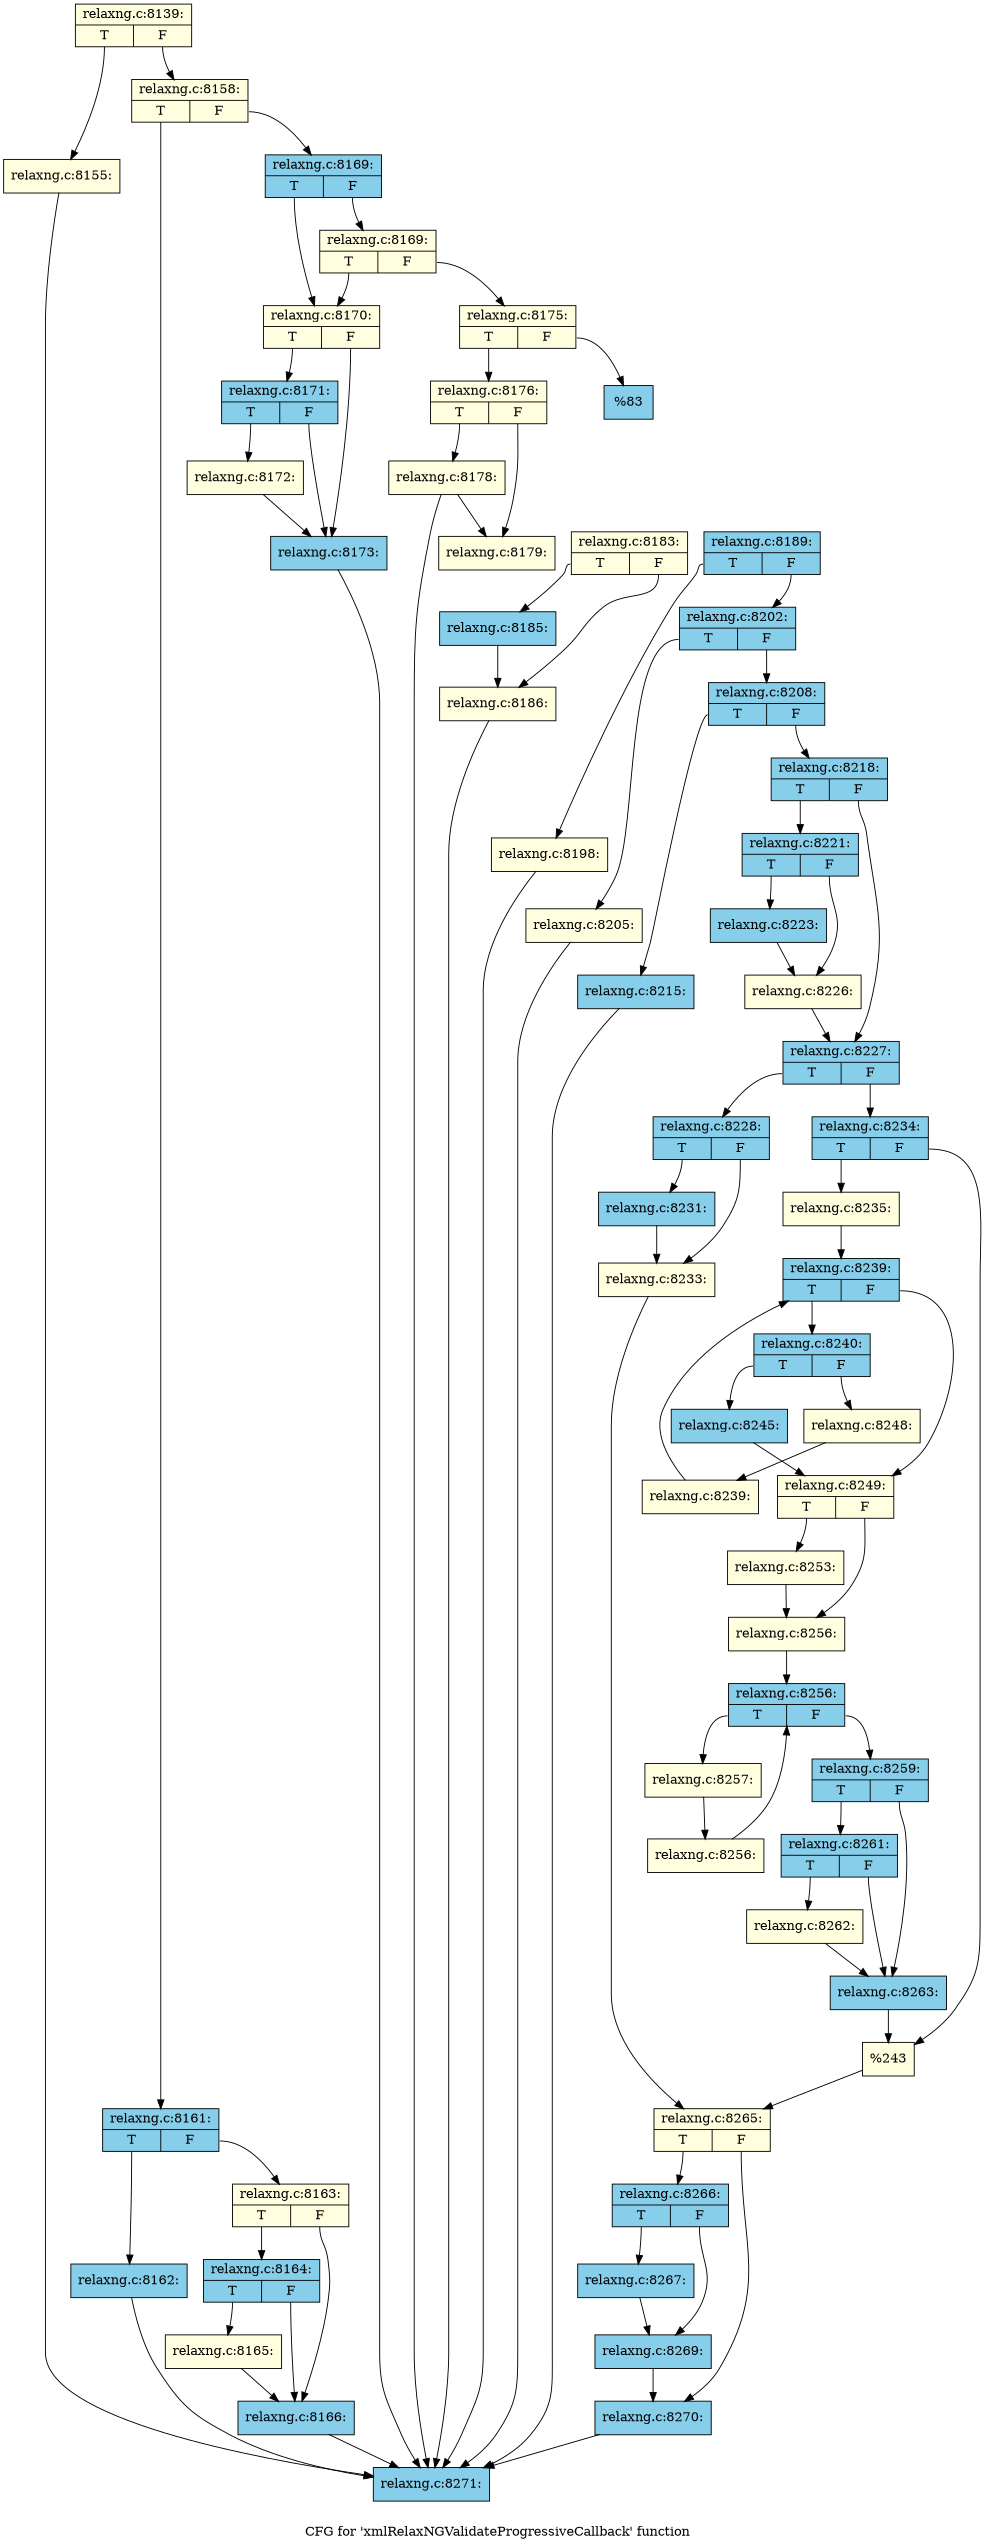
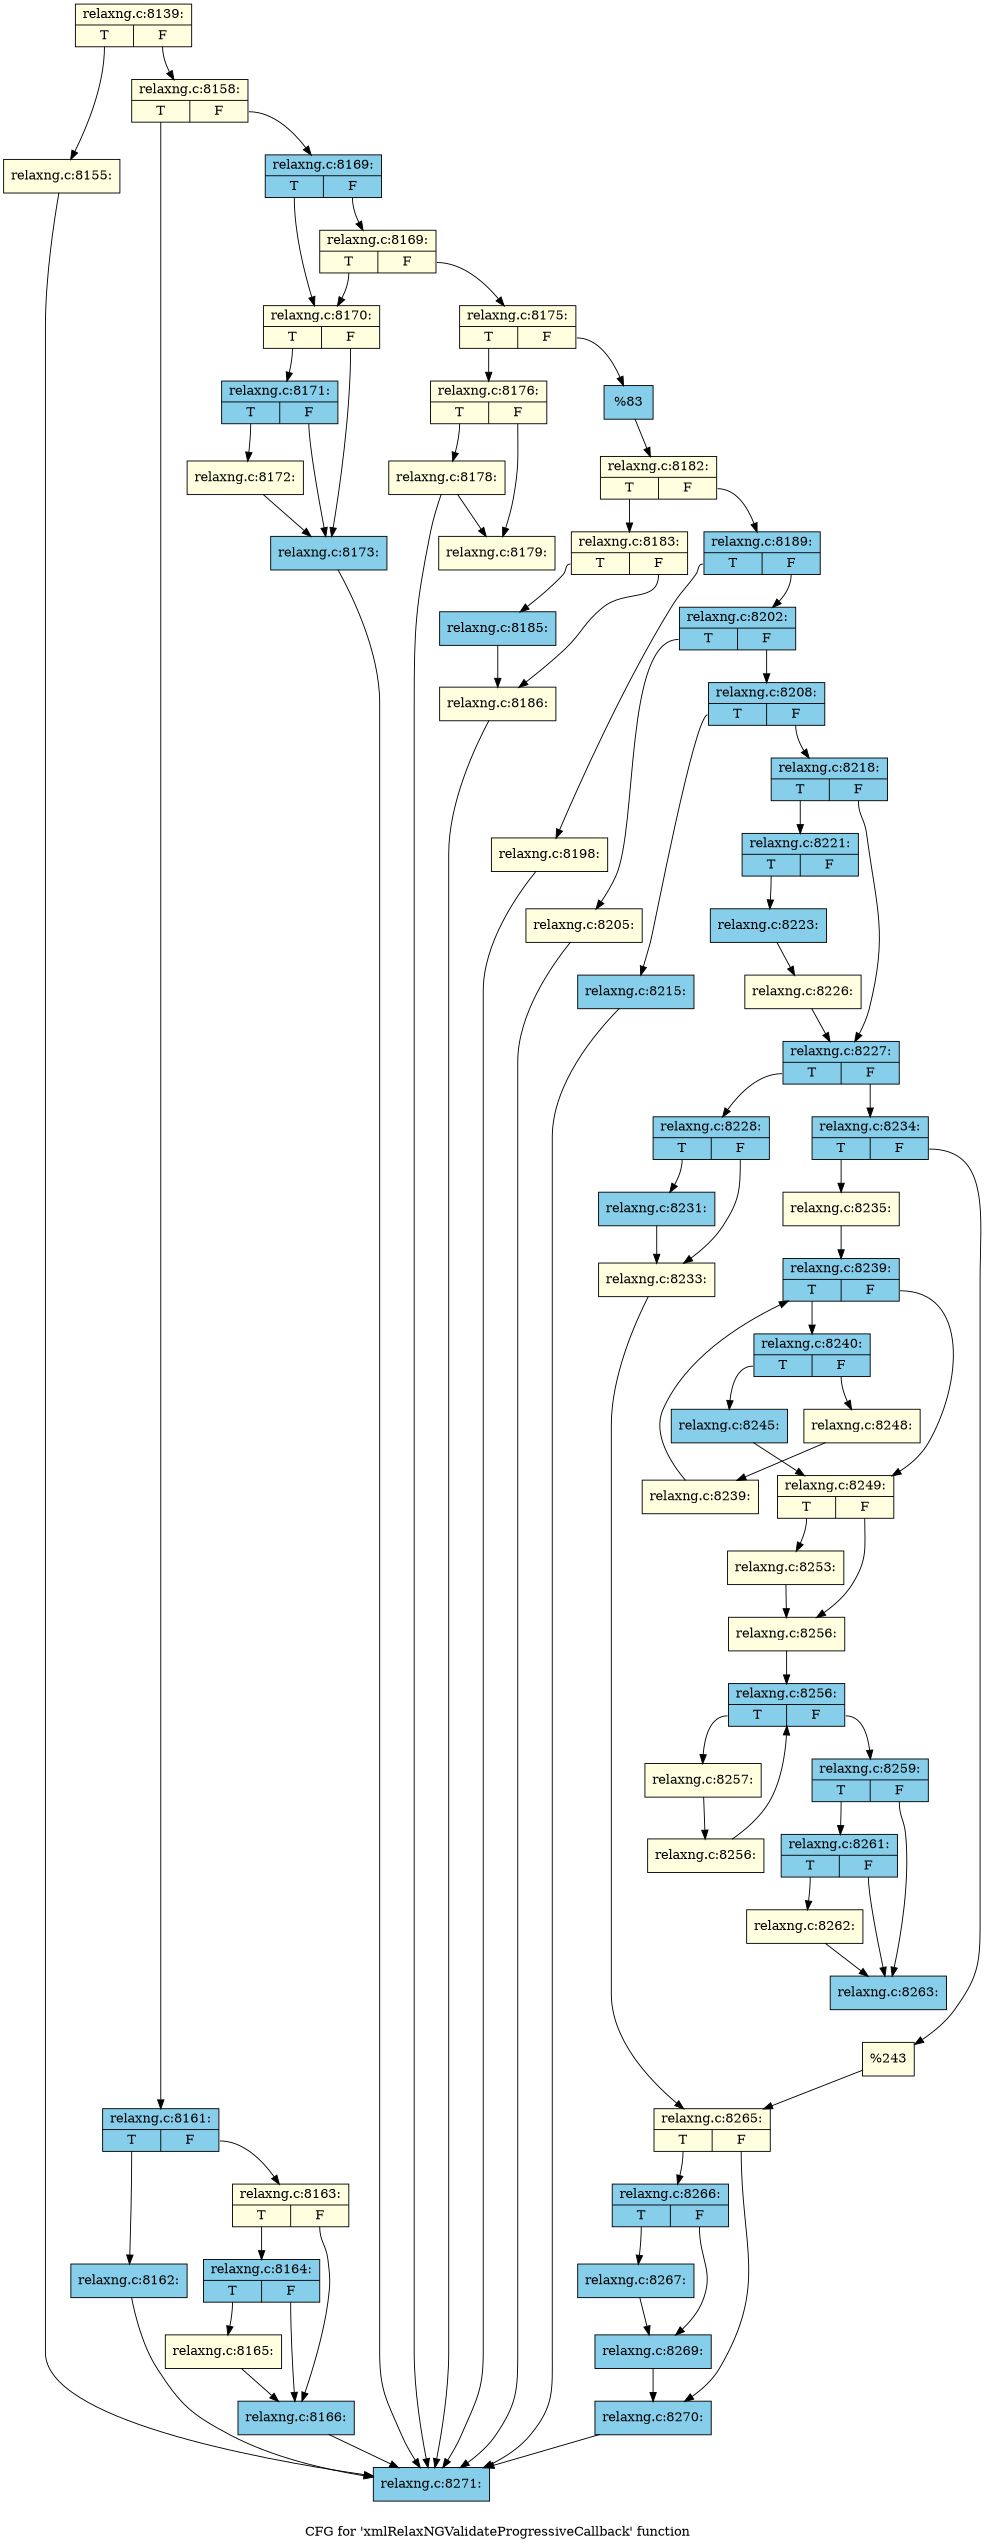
node "relaxng.c:8182:": added
edge "relaxng.c:8221:" -> "relaxng.c:8226:": removed
edge "relaxng.c:8263:" -> "%243": removed
